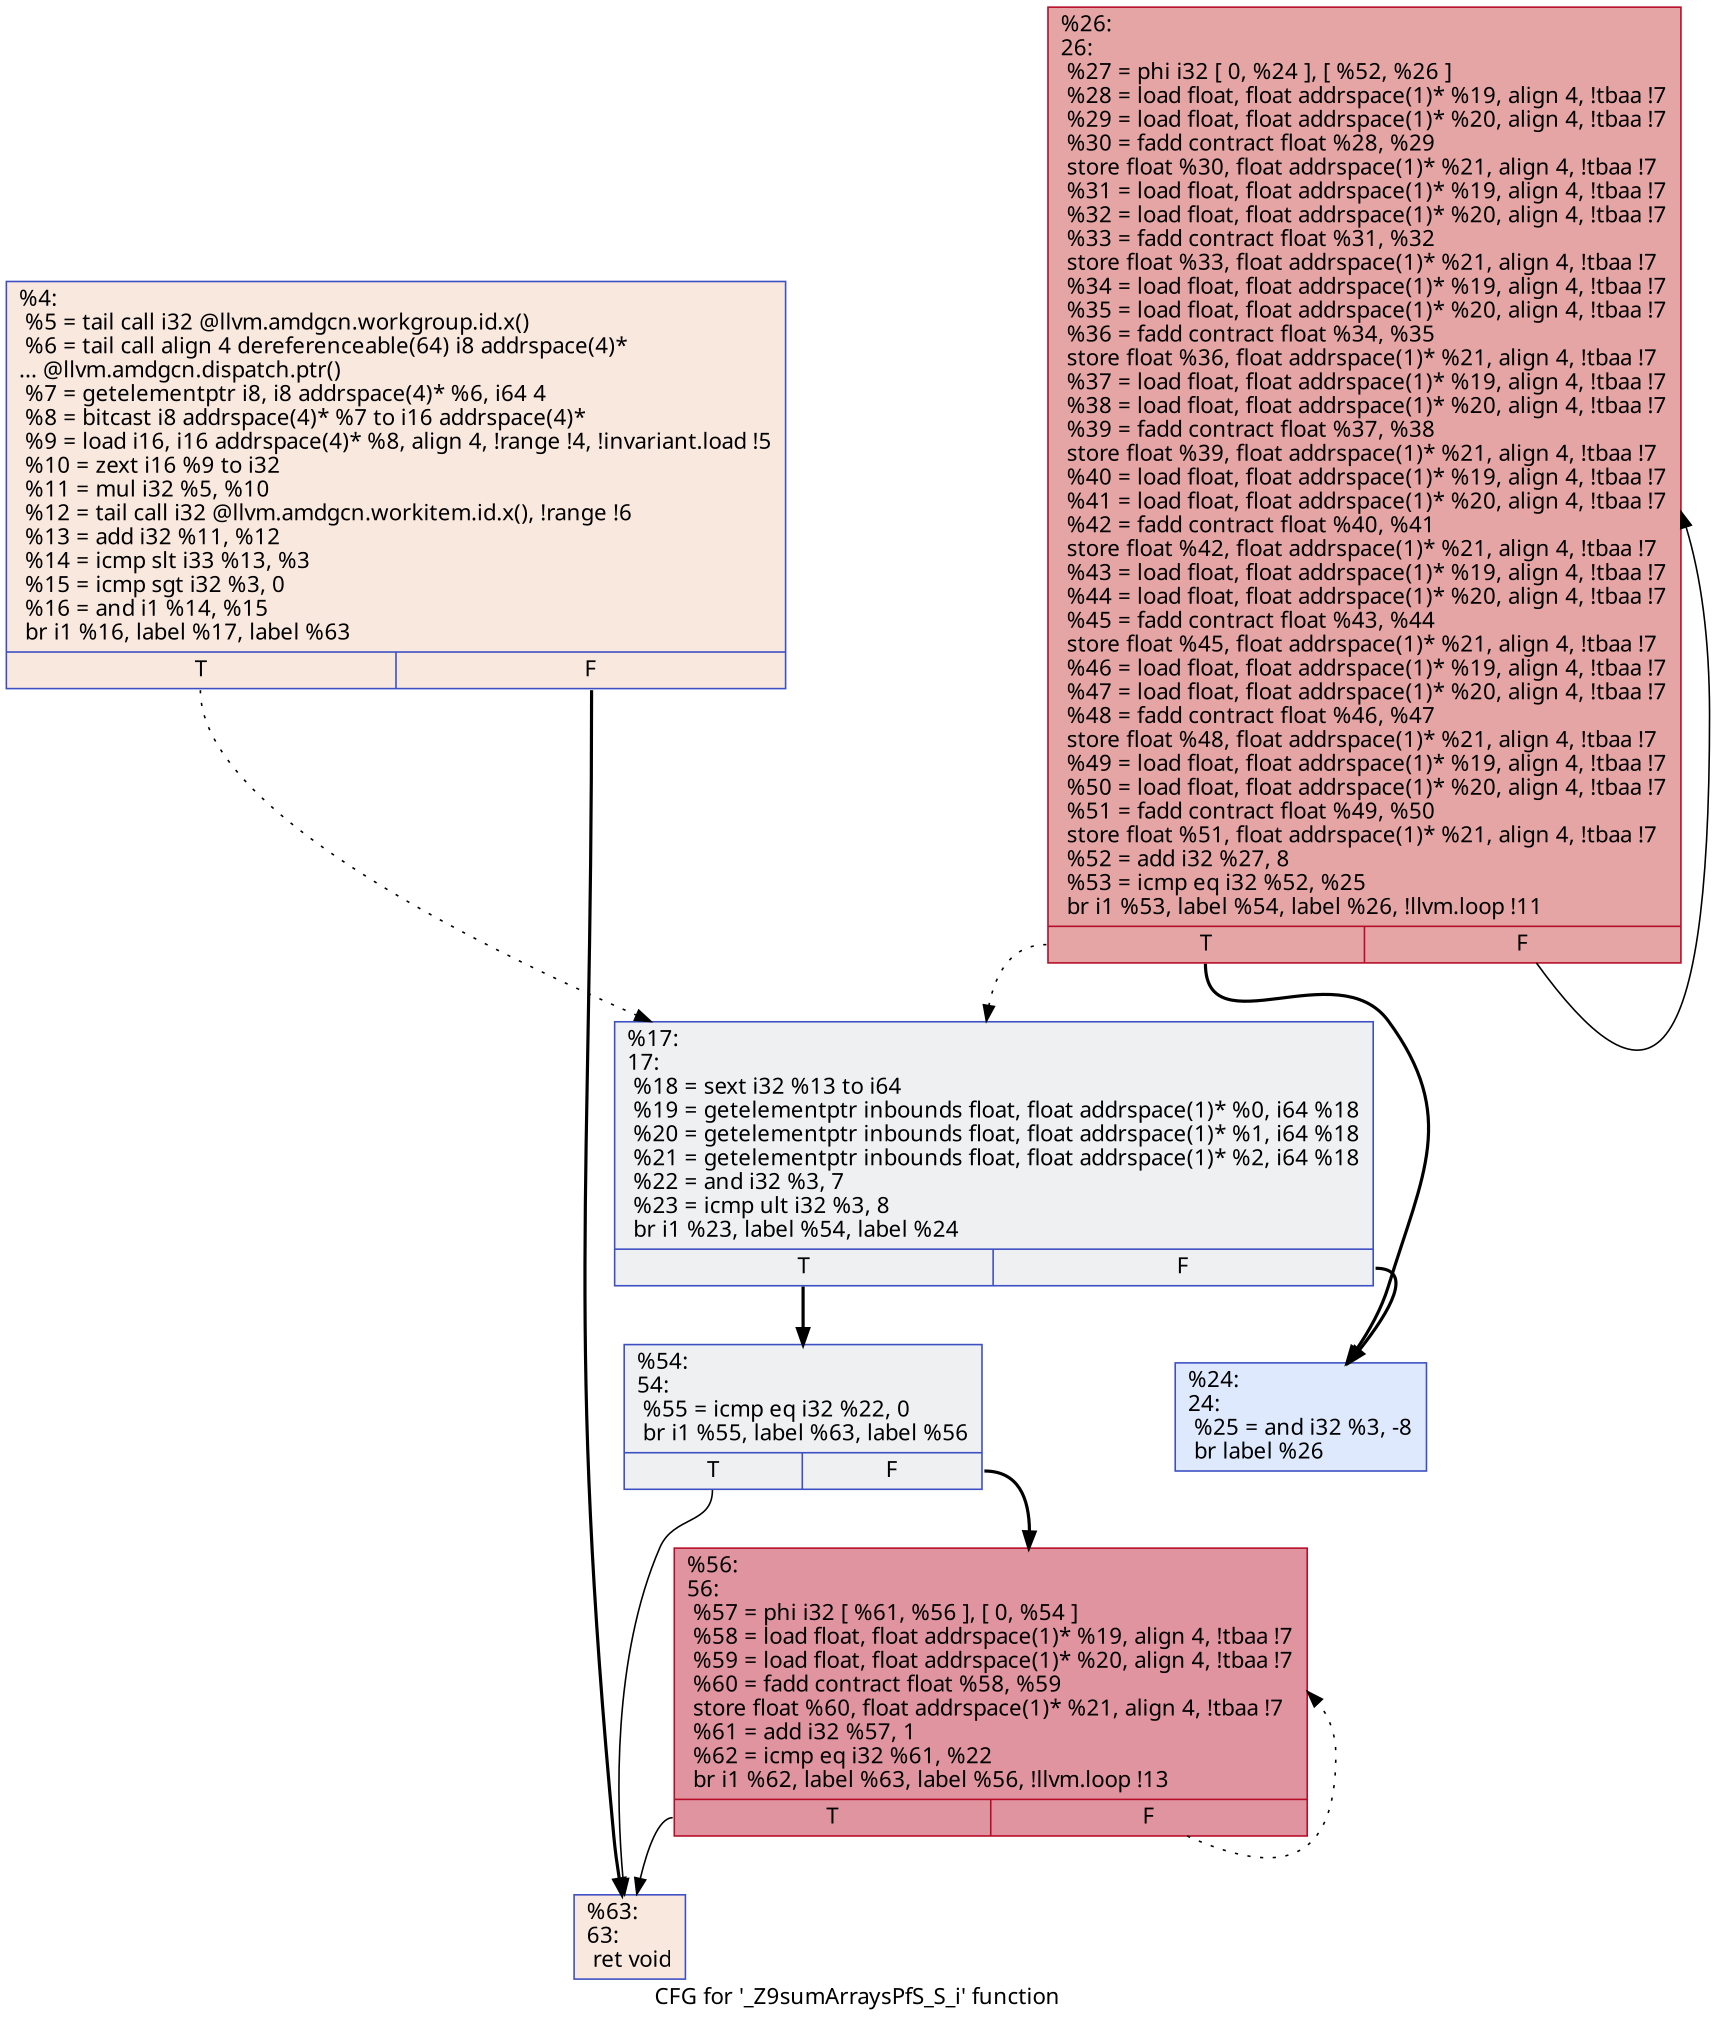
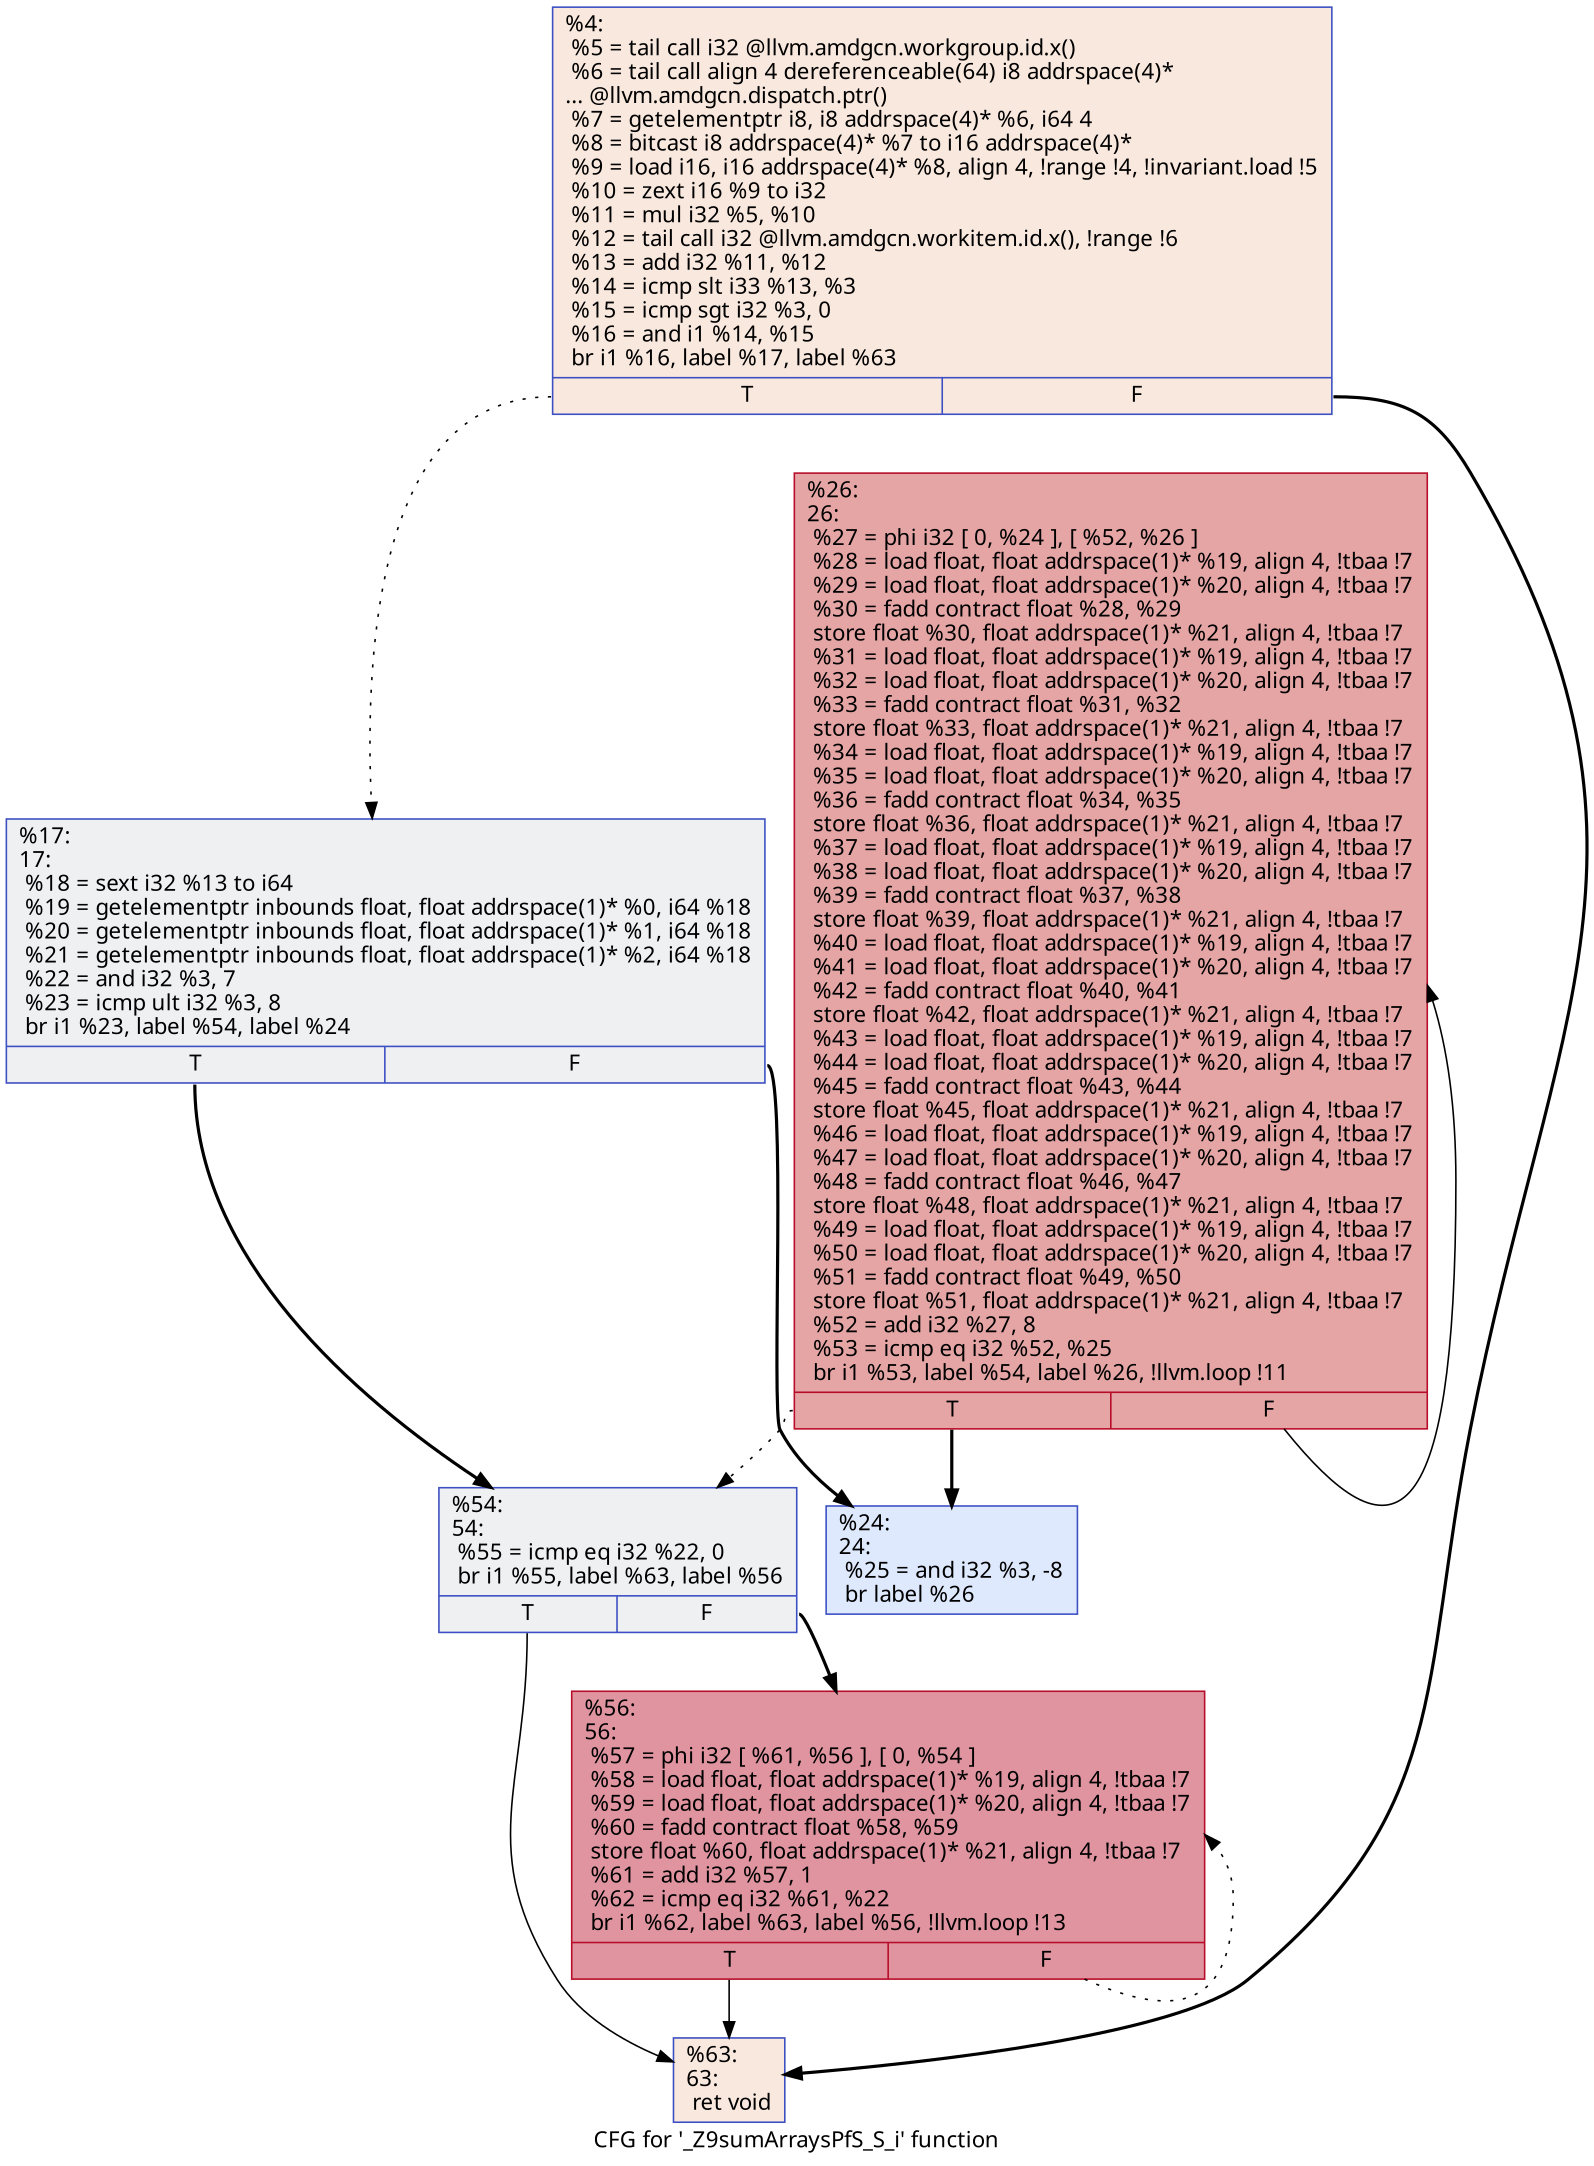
edge "%26:" -> "%17:": now "%26:" -> "%54:"
